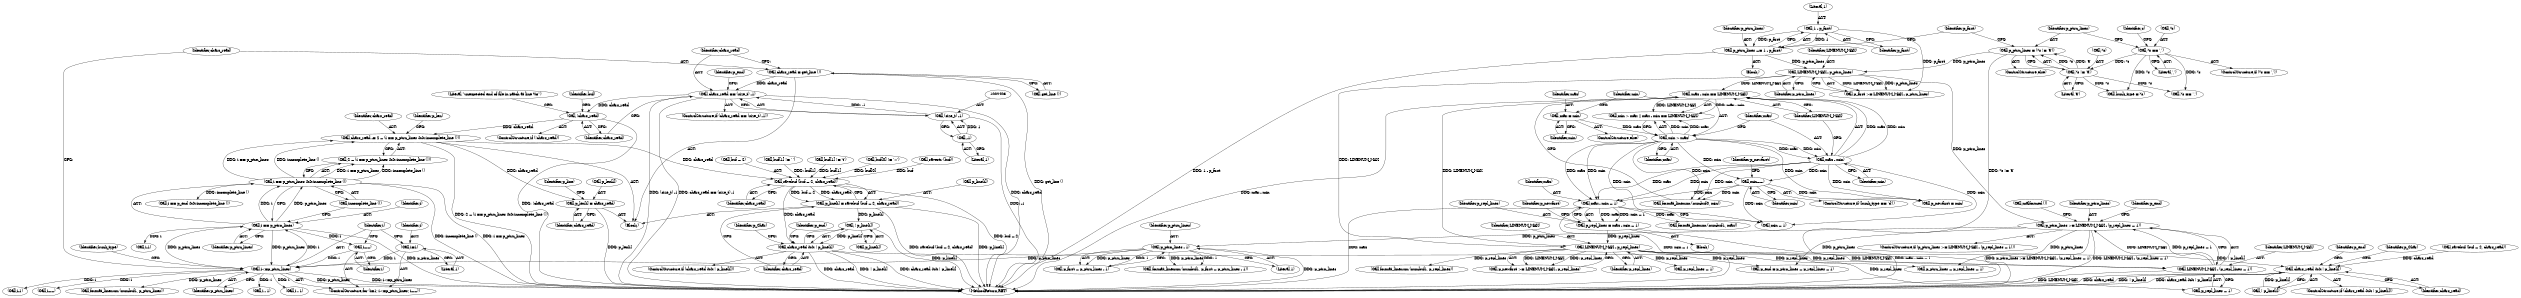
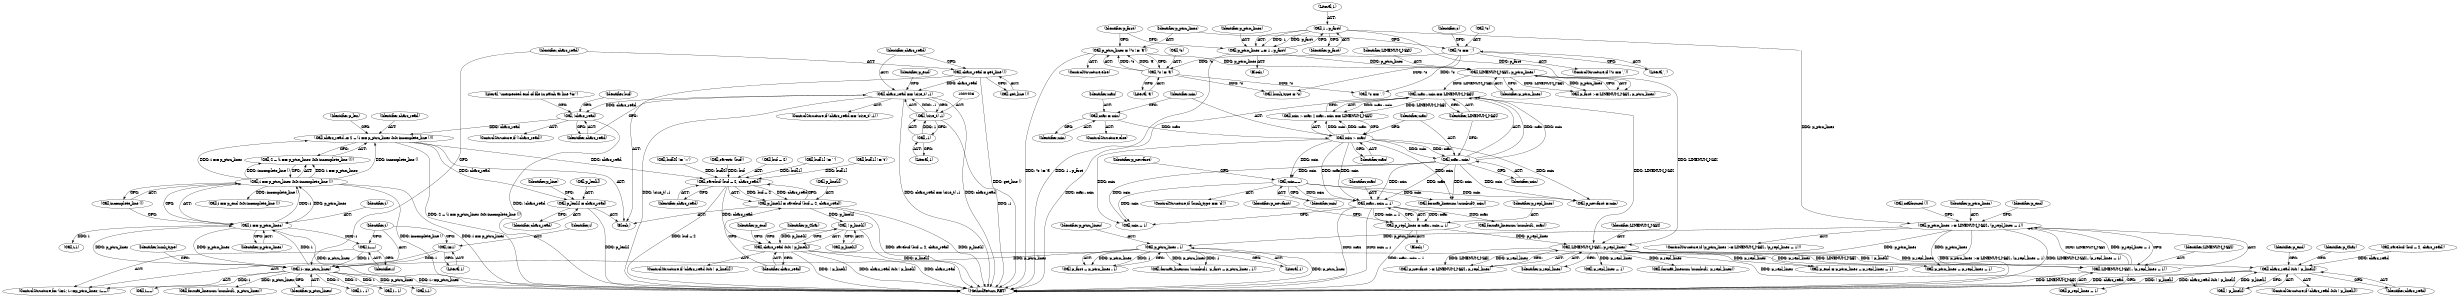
edge "(Call,format_linenum (numbuf0, min))" -> "(Call,max - min == LINENUM_MAX)": now "(Call,min > max || max - min == LINENUM_MAX)" -> "(Call,max - min == LINENUM_MAX)"
edge "(Call,LINENUM_MAX - p_ptrn_lines)" -> "(Call,p_ptrn_lines >= LINENUM_MAX - (p_repl_lines + 1))": now "(Call,1 - p_first)" -> "(Call,p_ptrn_lines >= LINENUM_MAX - (p_repl_lines + 1))"
